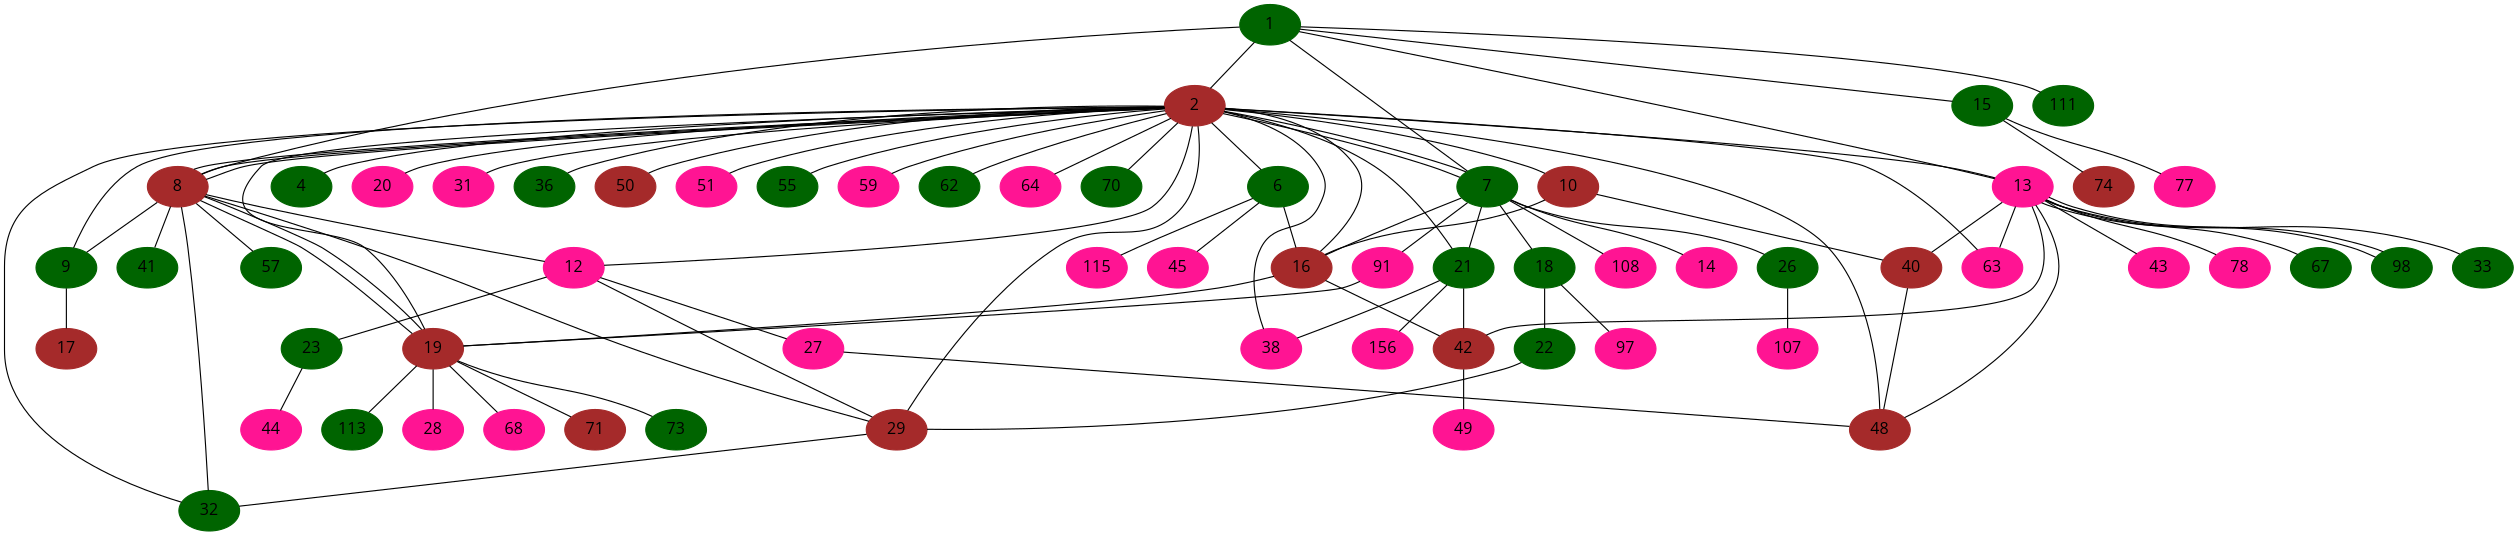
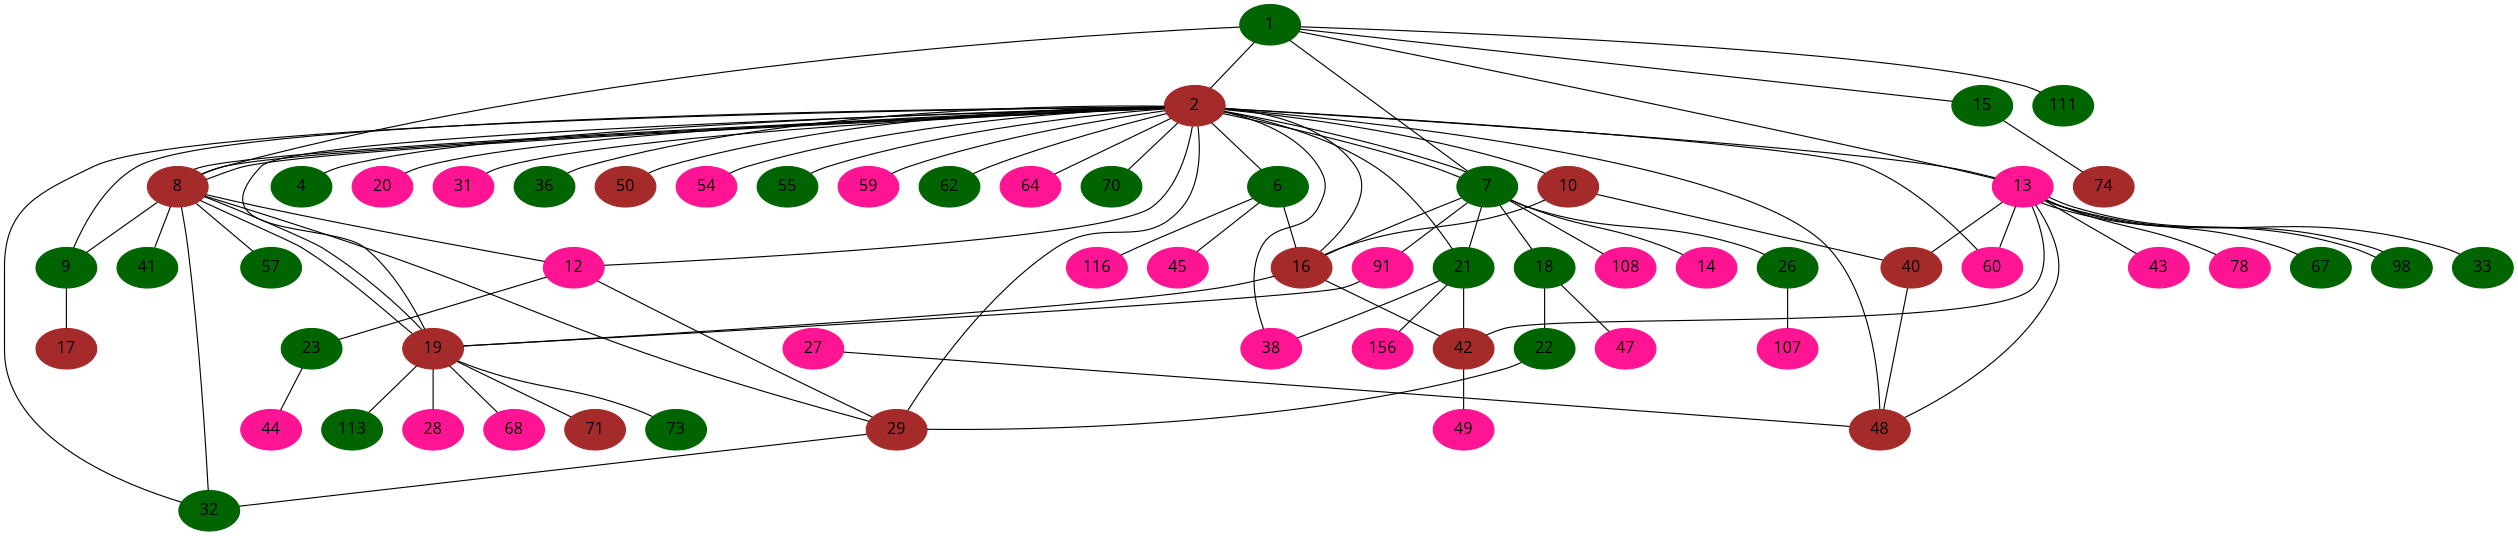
node "51": label "51" -> "54"
node "77": removed
node "115": label "115" -> "116"
node "63": label "63" -> "60"
edge "12" -- "27": removed
node "97": label "97" -> "47"
